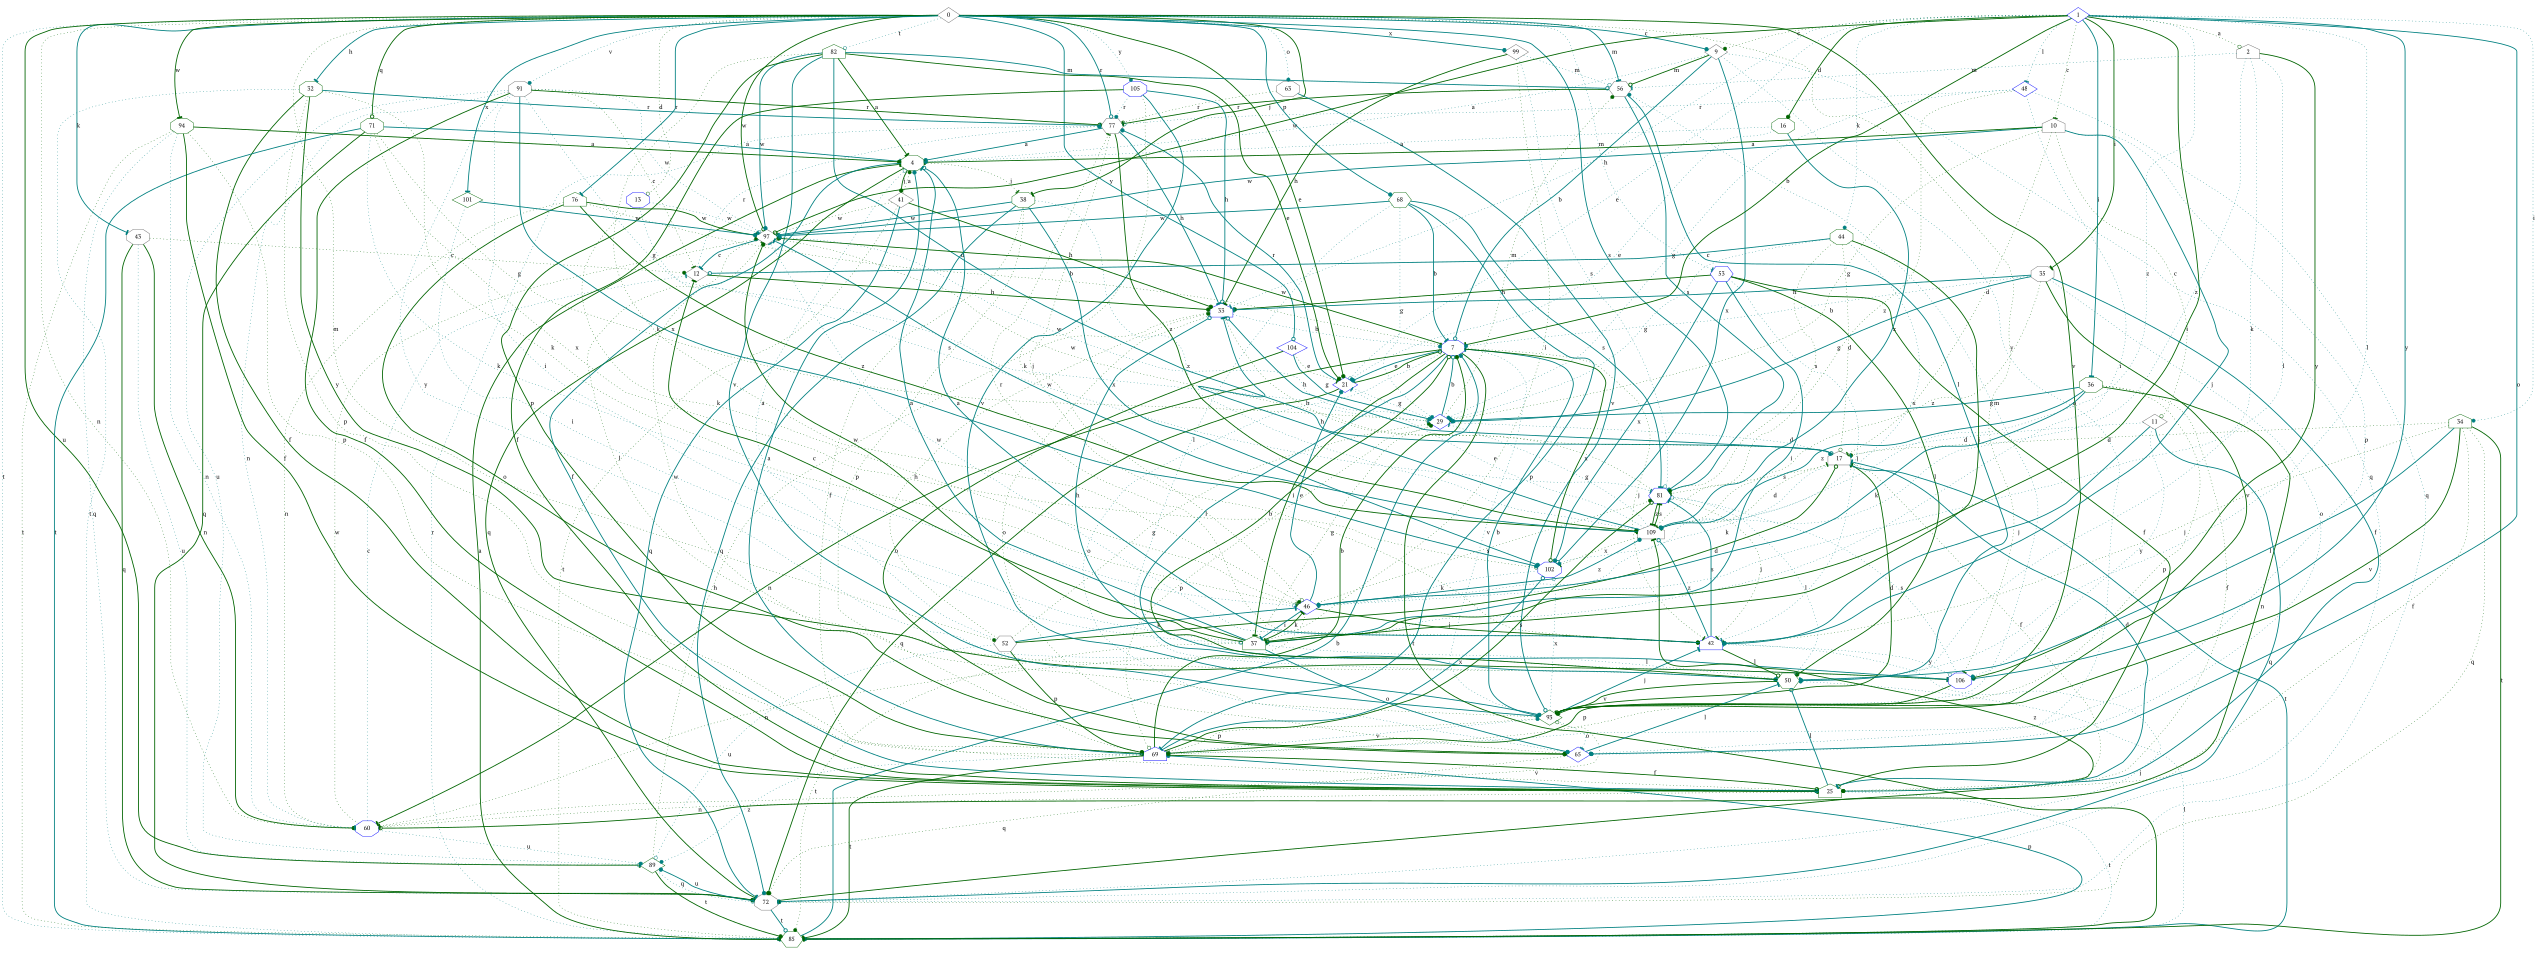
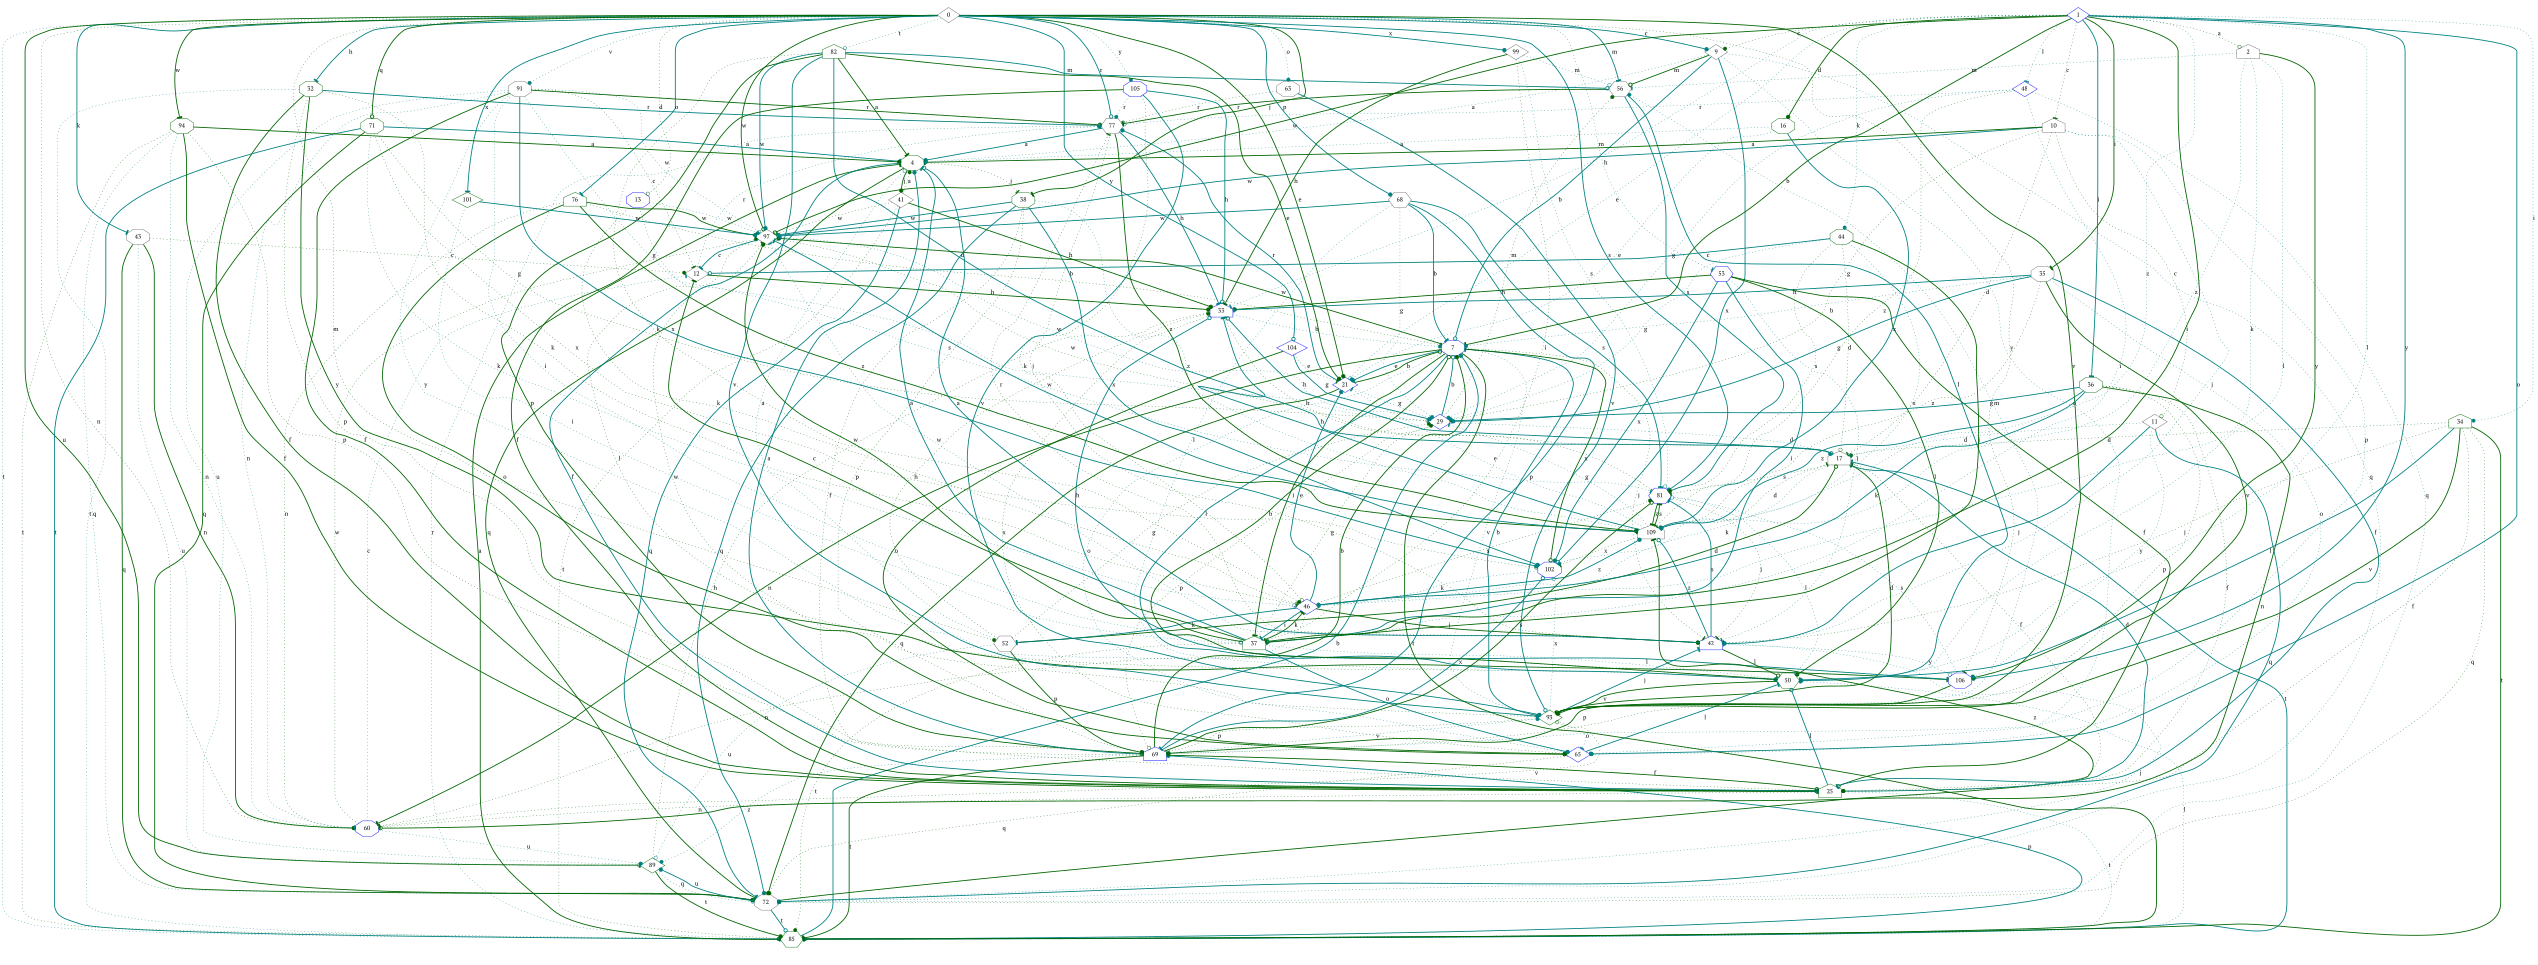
edge "0" -> "76": label "r" -> "o"
node "68": color darkgreen -> gray40
edge "10" -> "42": style bold -> dotted
edge "33" -> "65": label "o" -> "x"
edge "52" -> "46": reversed
